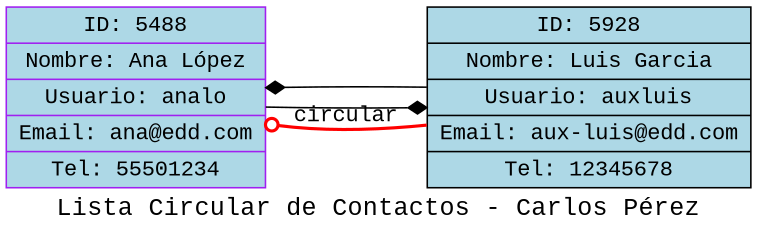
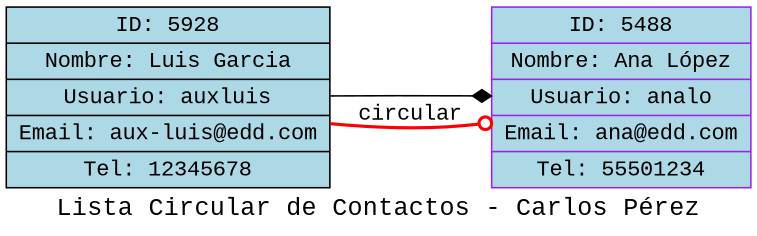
edge "ID: 5488" -> "ID: 5928": removed
